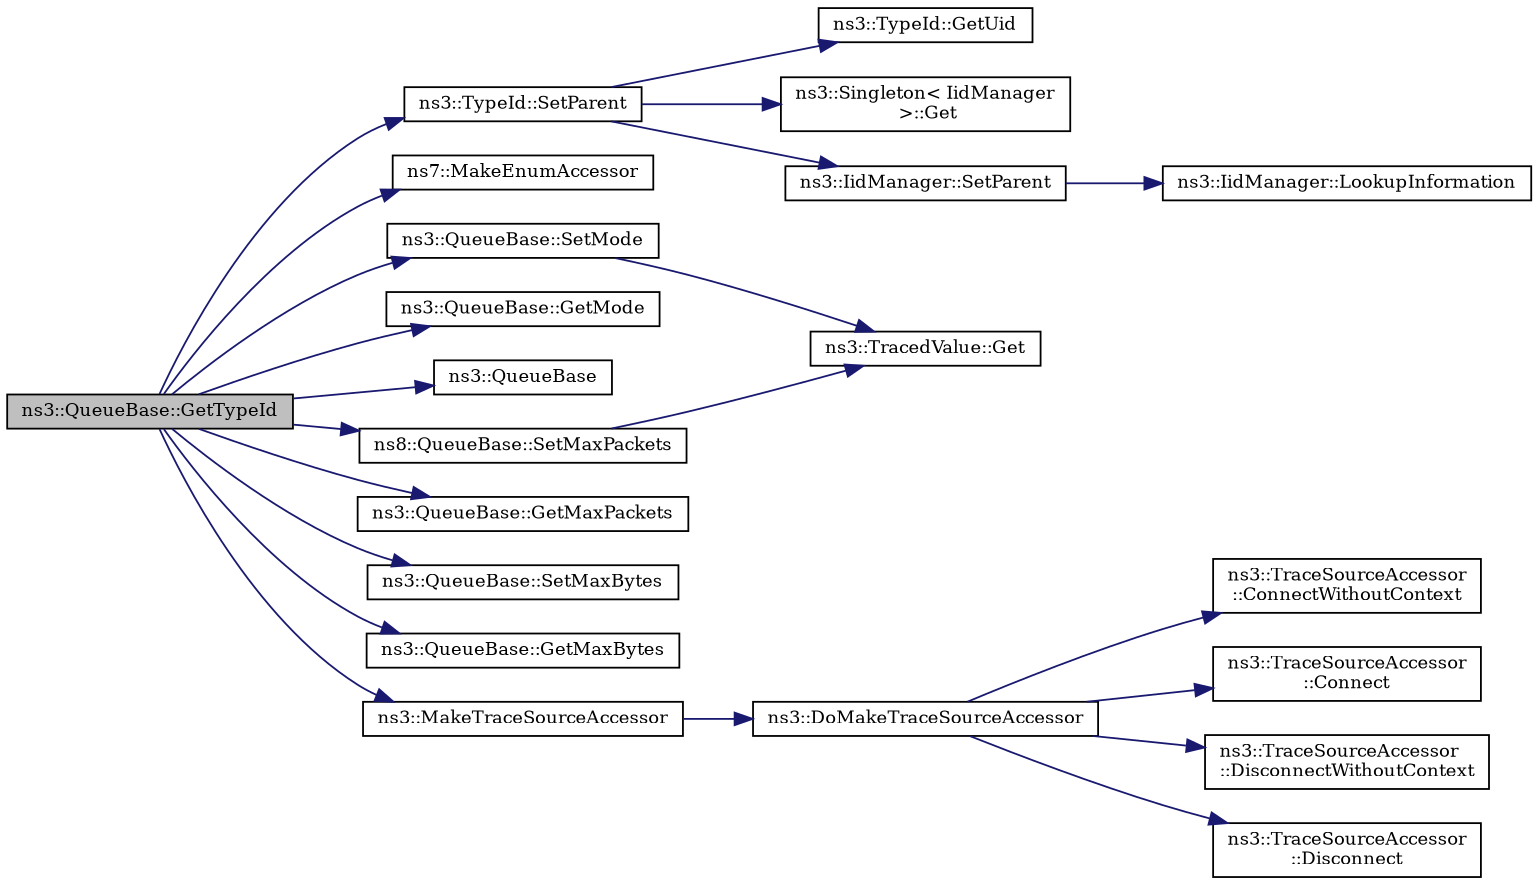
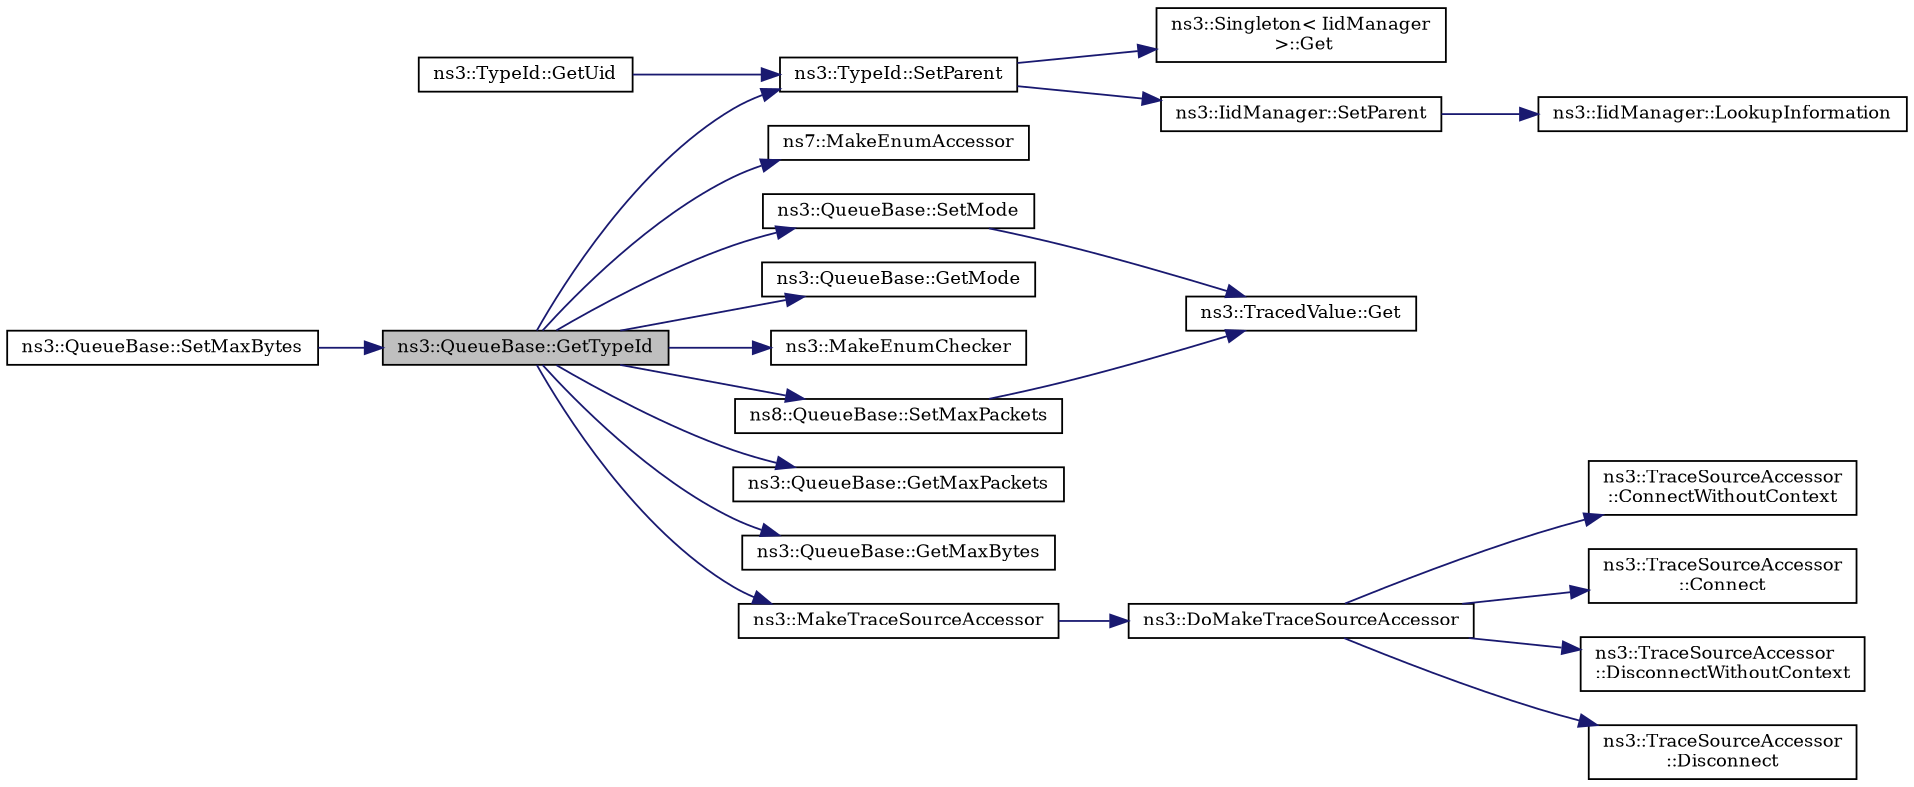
edge "ns3::TypeId::SetParent" -> "ns3::TypeId::GetUid": reversed
node "ns3::QueueBase": label "ns3::QueueBase" -> "ns3::MakeEnumChecker"
edge "ns3::QueueBase::GetTypeId" -> "ns3::QueueBase::SetMaxBytes": reversed
